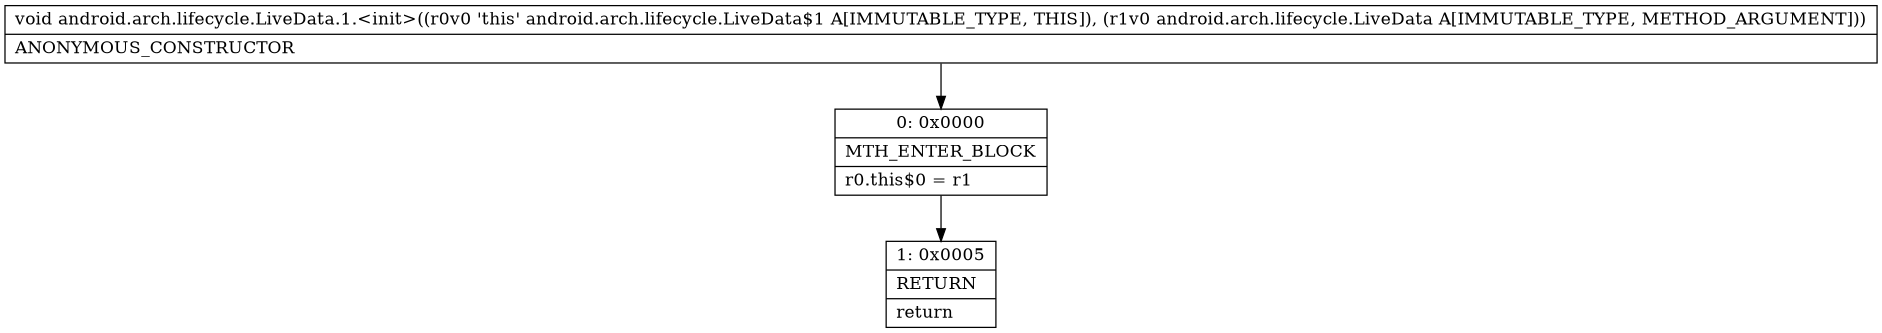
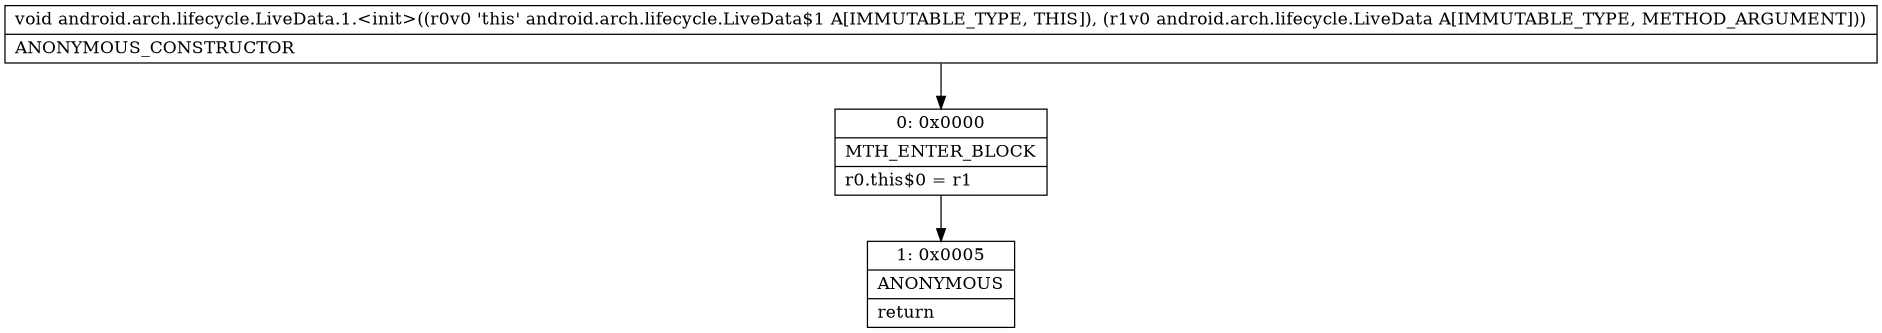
node "1: 0x0005": text "RETURN" -> "ANONYMOUS"
